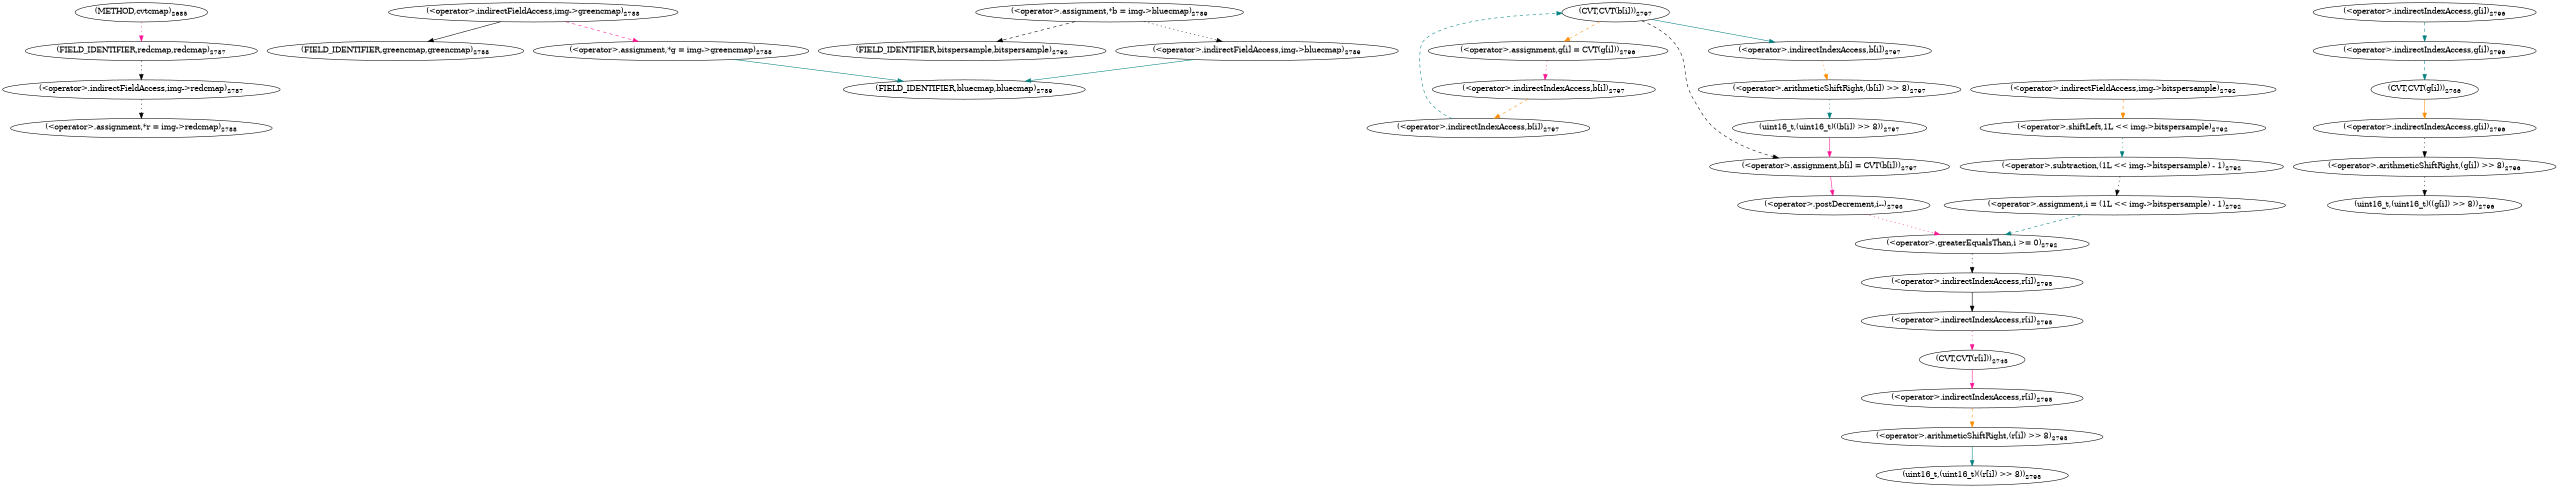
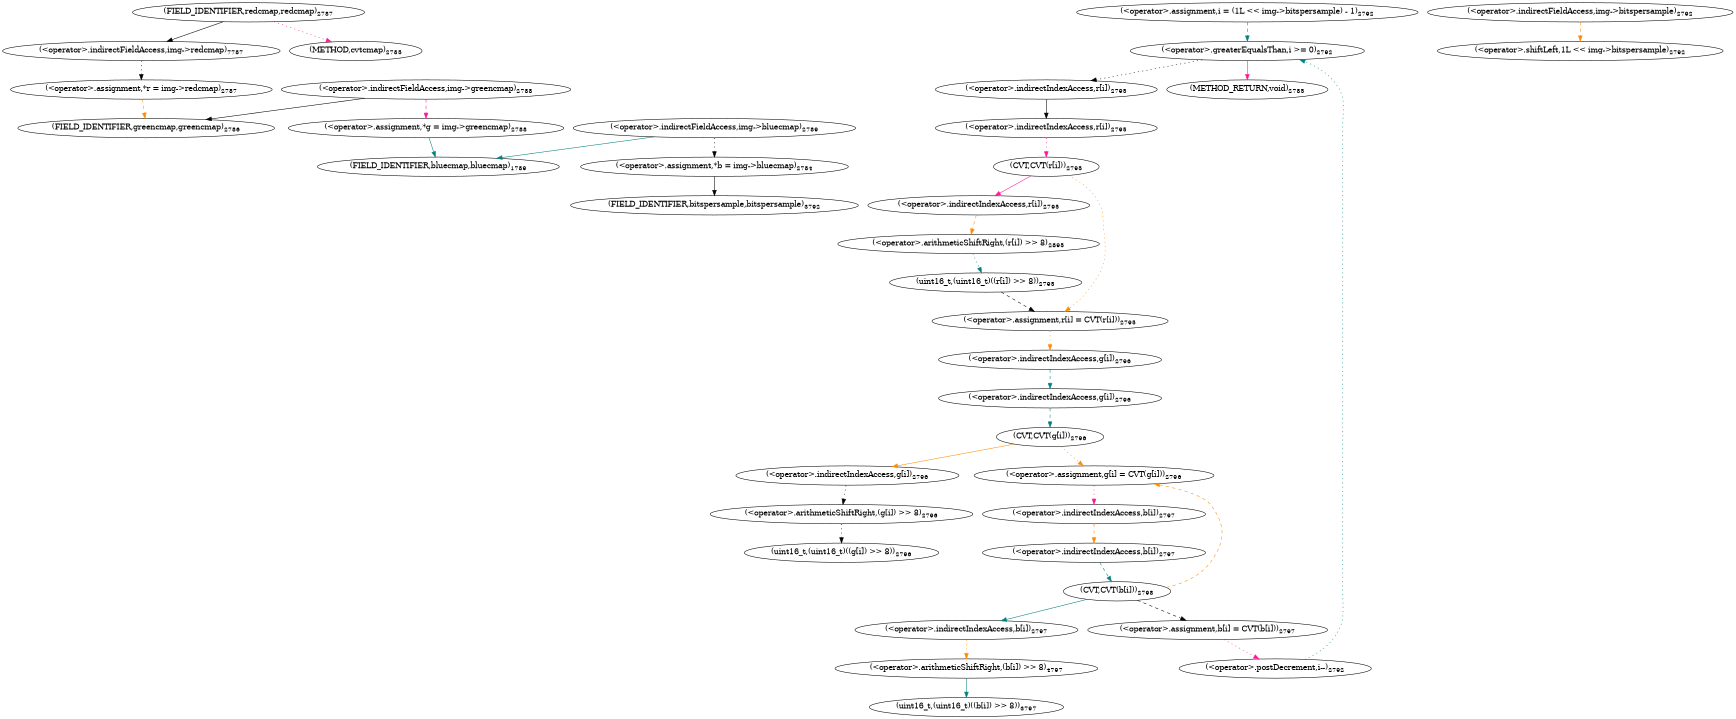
node "(METHOD,cvtcmap)": text "2685" -> "2785"
node "(<operator>.assignment,*b = img->bluecmap)": text "2789" -> "2784"
node "(CVT,CVT(b[i]))": text "2797" -> "2798"
edge "(METHOD,cvtcmap)" -> "(FIELD_IDENTIFIER,redcmap,redcmap)": reversed
edge "(<operator>.assignment,*b = img->bluecmap)" -> "(FIELD_IDENTIFIER,bitspersample,bitspersample)": style dashed -> solid
edge "(<operator>.assignment,*b = img->bluecmap)" -> "(<operator>.indirectFieldAccess,img->bluecmap)": reversed
node "(FIELD_IDENTIFIER,greencmap,greencmap)": text "2788" -> "2786"
node "(FIELD_IDENTIFIER,bitspersample,bitspersample)": text "2792" -> "3792"
edge "(FIELD_IDENTIFIER,redcmap,redcmap)" -> "(<operator>.indirectFieldAccess,img->redcmap)": style dotted -> solid
node "(<operator>.indirectFieldAccess,img->redcmap)": text "2787" -> "7787"
node "(FIELD_IDENTIFIER,bluecmap,bluecmap)": text "2789" -> "1789"
node "(<operator>.arithmeticShiftRight,(b[i]) >> 8)": text "2797" -> "4797"
node "(CVT,CVT(g[i]))": text "2736" -> "2796"
node "(METHOD_RETURN,void)": added
edge "(<operator>.assignment,*r = img->redcmap)" -> "(FIELD_IDENTIFIER,greencmap,greencmap)": added
edge "(<operator>.arithmeticShiftRight,(b[i]) >> 8)" -> "(uint16_t,(uint16_t)((b[i]) >> 8))": style dotted -> solid
node "(<operator>.assignment,*r = img->redcmap)": text "2788" -> "2787"
node "(uint16_t,(uint16_t)((b[i]) >> 8))": text "2797" -> "3797"
edge "(uint16_t,(uint16_t)((b[i]) >> 8))" -> "(<operator>.assignment,b[i] = CVT(b[i]))": removed
node "(<operator>.subtraction,(1L << img->bitspersample) - 1)": removed
edge "(<operator>.assignment,b[i] = CVT(b[i]))" -> "(<operator>.postDecrement,i--)": style solid -> dotted
node "(<operator>.postDecrement,i--)": text "2793" -> "2792"
edge "(<operator>.postDecrement,i--)" -> "(<operator>.greaterEqualsThan,i >= 0)": color deeppink -> teal
node "(<operator>.assignment,r[i] = CVT(r[i]))": added
node "(CVT,CVT(r[i]))": text "2745" -> "2795"
node "(<operator>.arithmeticShiftRight,(r[i]) >> 8)": text "2795" -> "2895"
edge "(CVT,CVT(g[i]))" -> "(<operator>.assignment,g[i] = CVT(g[i]))": added
edge "(<operator>.arithmeticShiftRight,(r[i]) >> 8)" -> "(uint16_t,(uint16_t)((r[i]) >> 8))": style solid -> dotted
